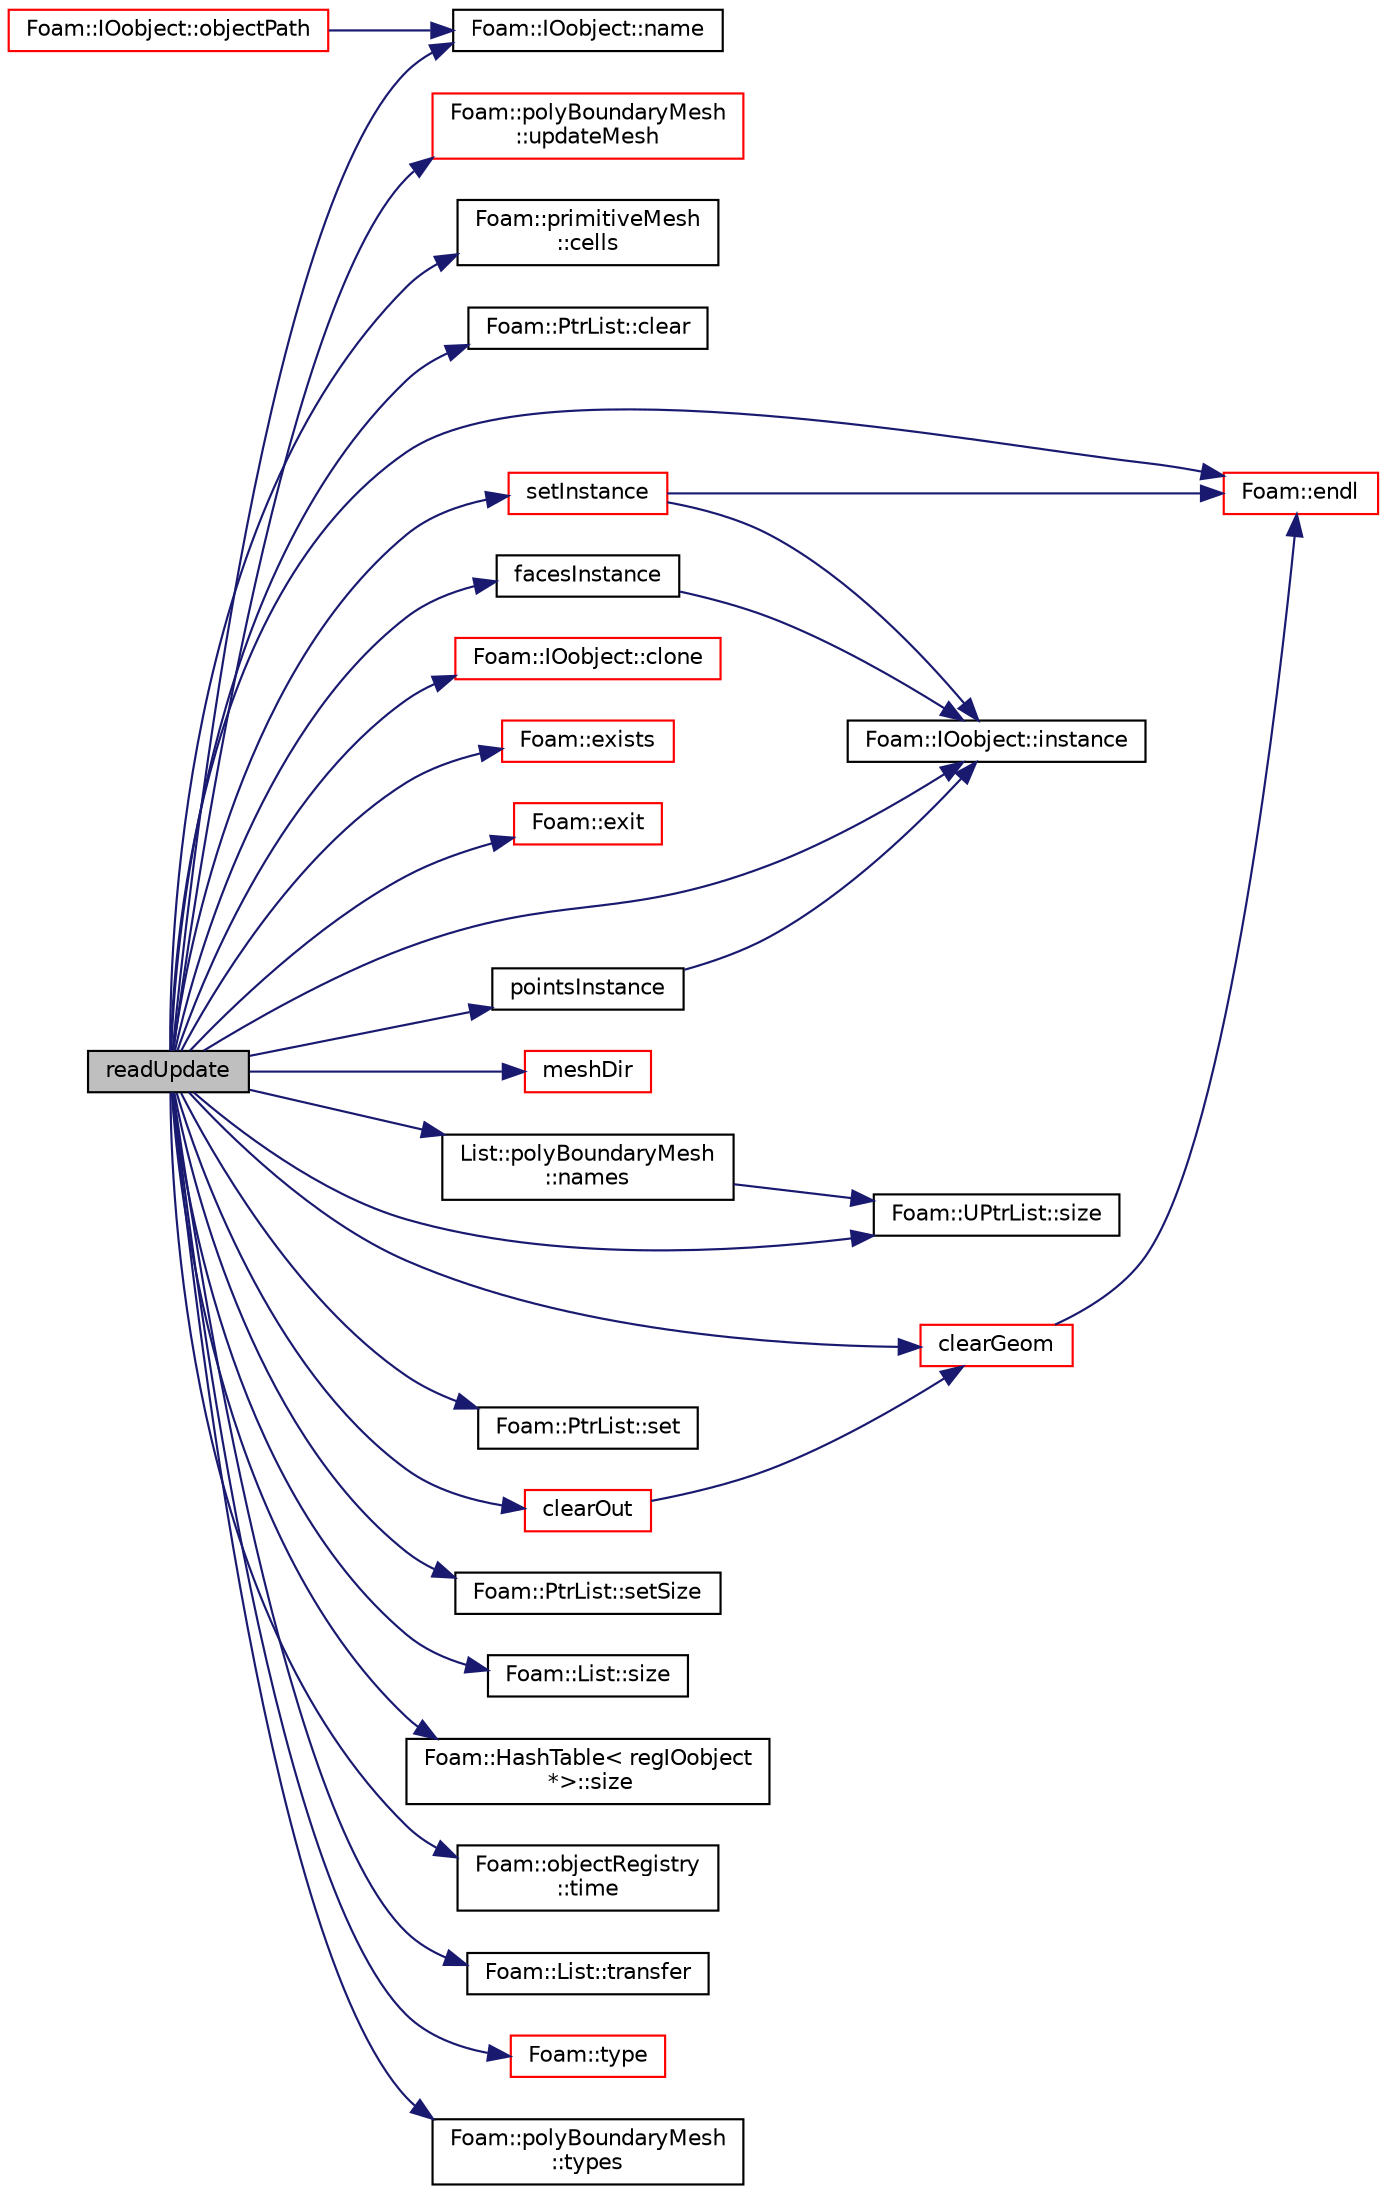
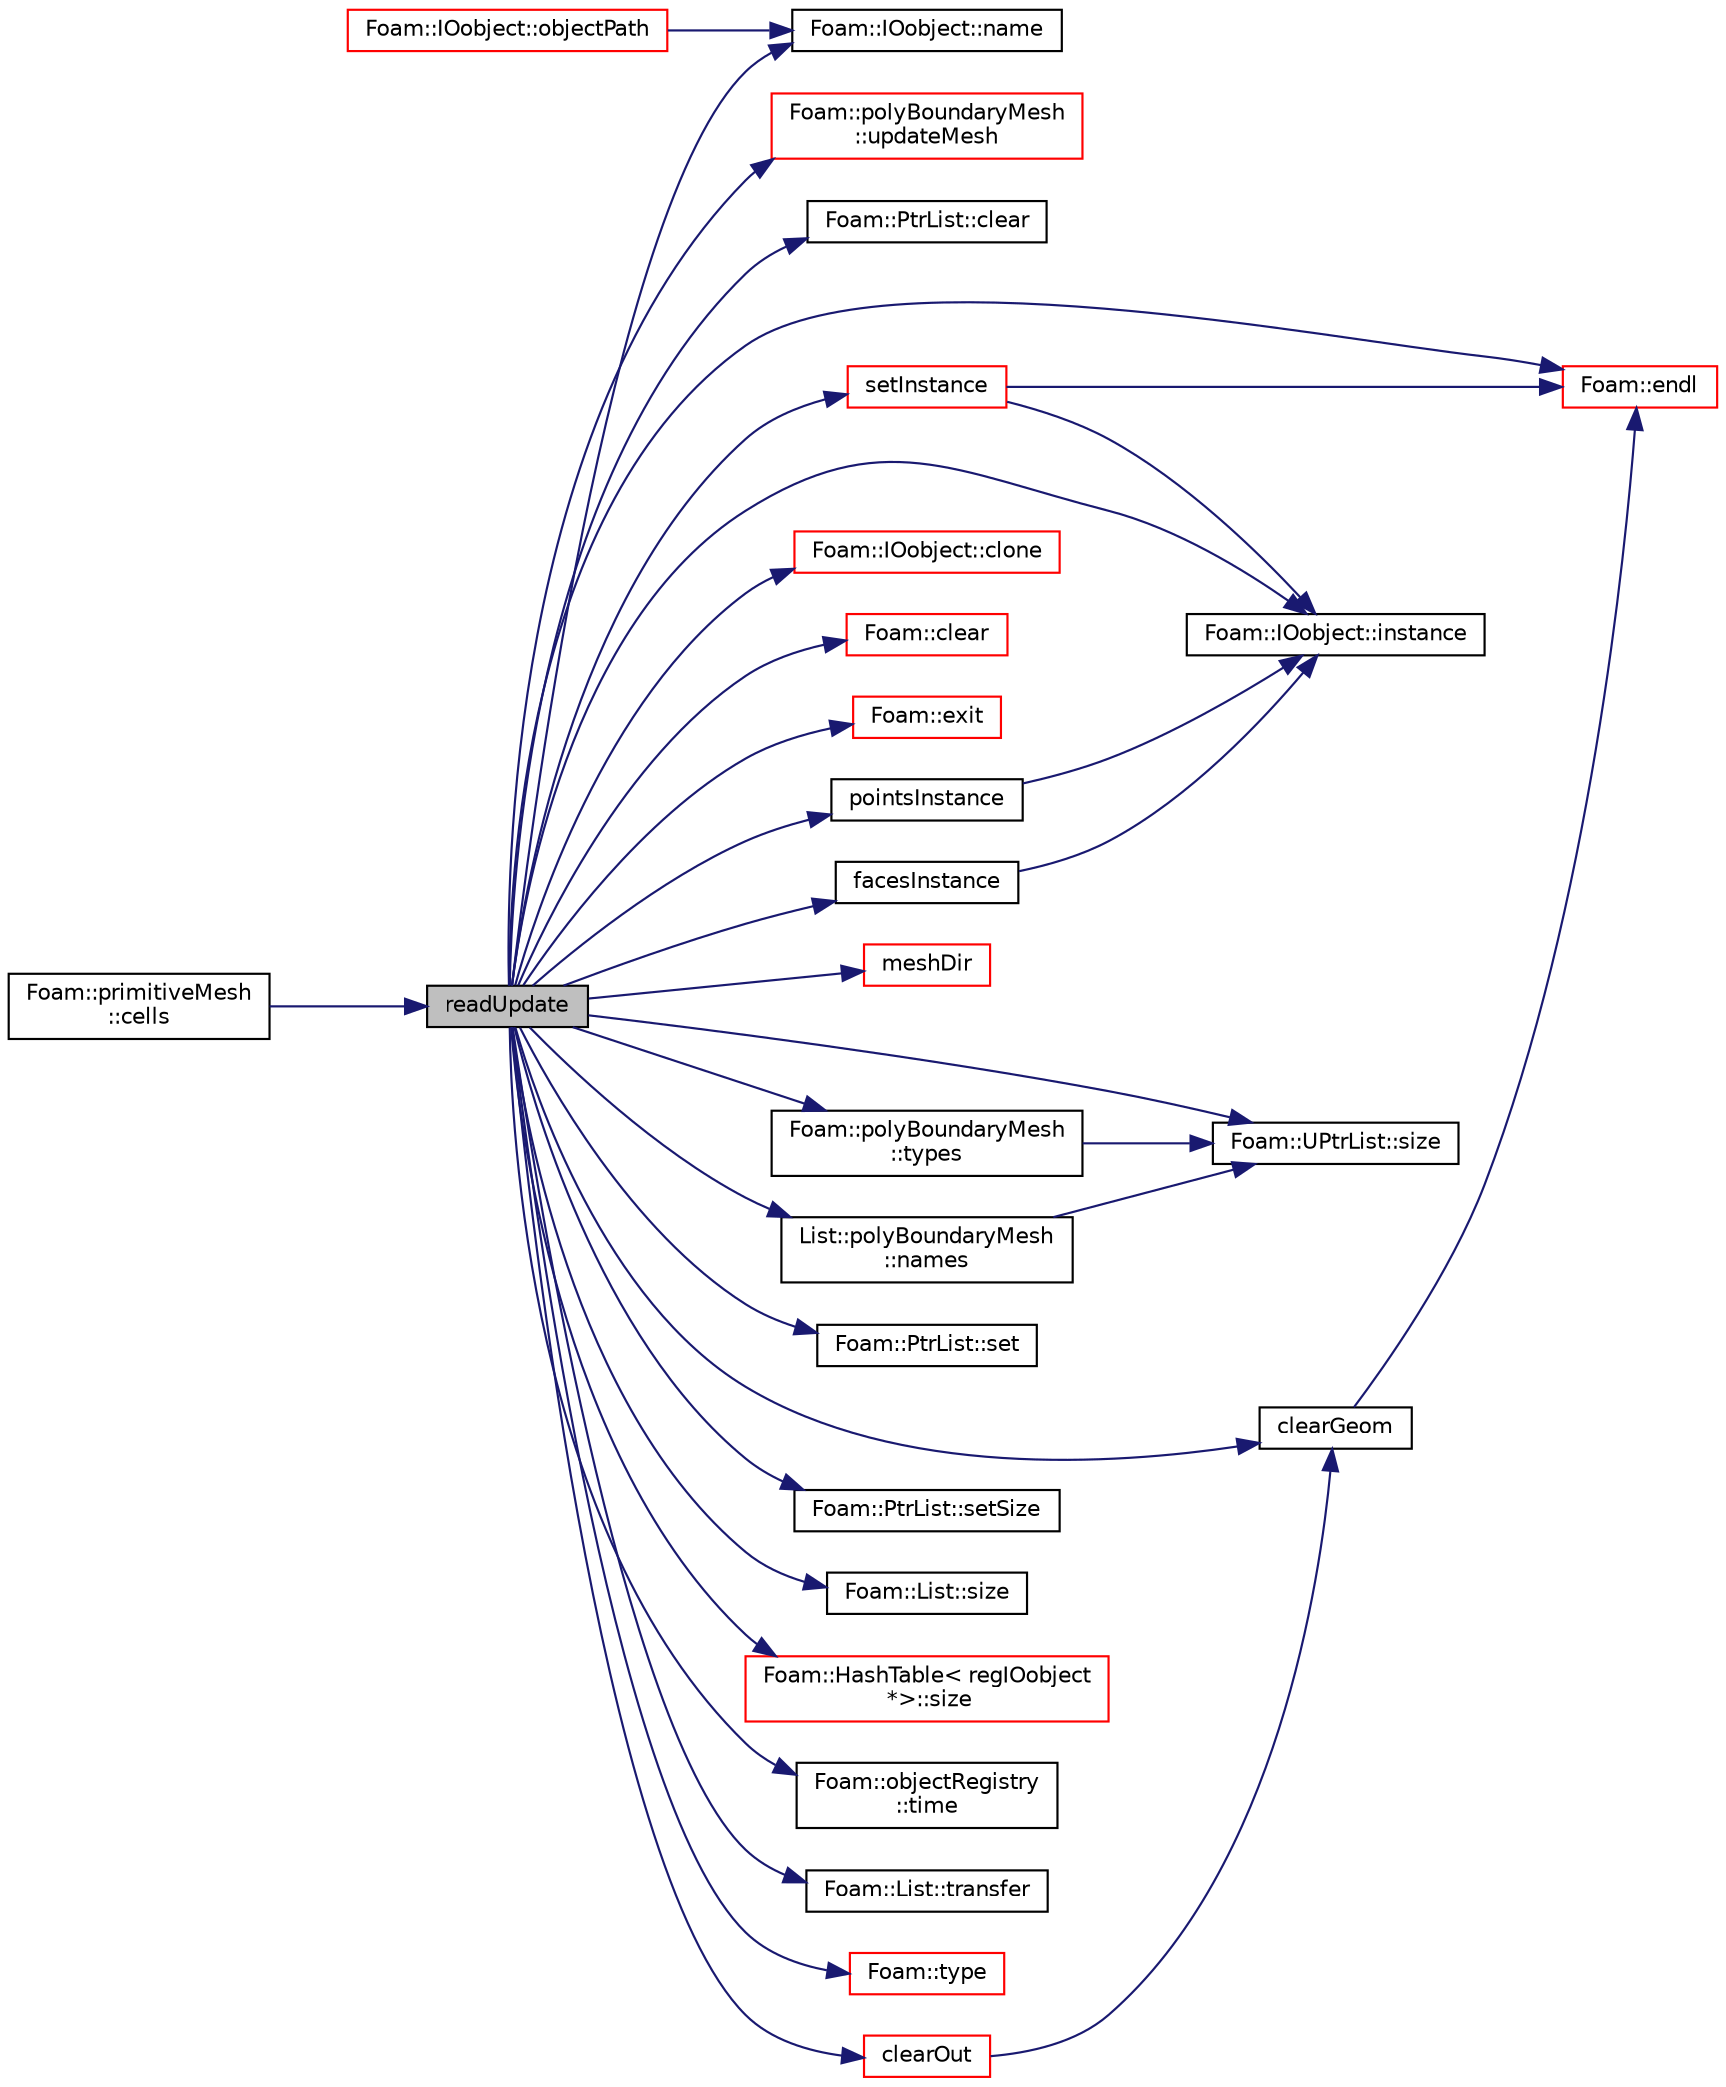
node "Foam::exists": label "Foam::exists" -> "Foam::clear"
edge "readUpdate" -> "Foam::primitiveMesh ::cells": reversed
edge "Foam::polyBoundaryMesh ::types" -> "Foam::UPtrList::size": added
node "clearGeom": color red -> black
node "Foam::HashTable< regIOobject *>::size": color black -> red
